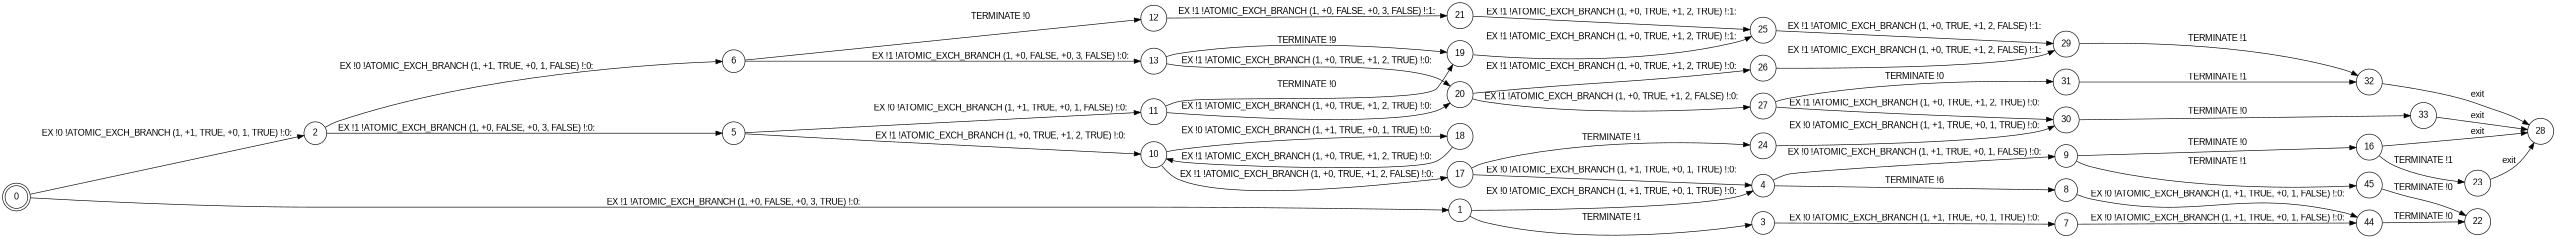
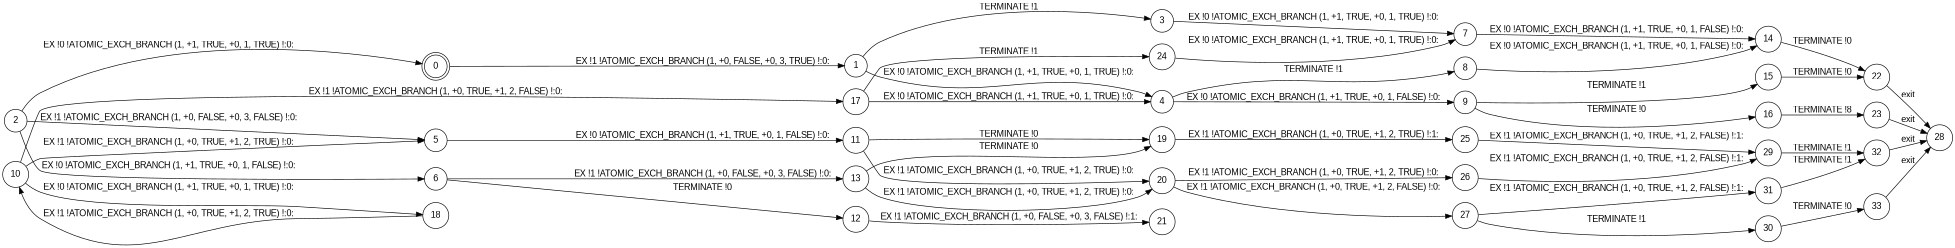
edge "21" -> "25": removed, label "EX !1 !ATOMIC_EXCH_BRANCH (1, +0, TRUE, +1, 2, TRUE) !:1:"
edge "13" -> "19": label "TERMINATE !9" -> "TERMINATE !0"
edge "27" -> "31": label "TERMINATE !0" -> "EX !1 !ATOMIC_EXCH_BRANCH (1, +0, TRUE, +1, 2, FALSE) !:1:"
edge "27" -> "30": label "EX !1 !ATOMIC_EXCH_BRANCH (1, +0, TRUE, +1, 2, TRUE) !:0:" -> "TERMINATE !1"
edge "16" -> "28": now "22" -> "28"
edge "24" -> "30": now "24" -> "7"
edge "5" -> "10": reversed
edge "16" -> "23": label "TERMINATE !1" -> "TERMINATE !8"
edge "0" -> "2": reversed
edge "4" -> "8": label "TERMINATE !6" -> "TERMINATE !1"
node "45": label "45" -> "15"
node "44": label "44" -> "14"
